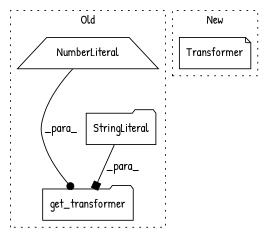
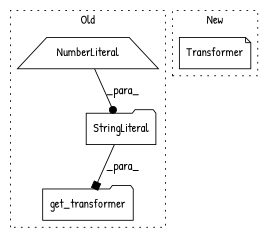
edge "NumberLiteral" -> "get_transformer": now "NumberLiteral" -> "StringLiteral"
